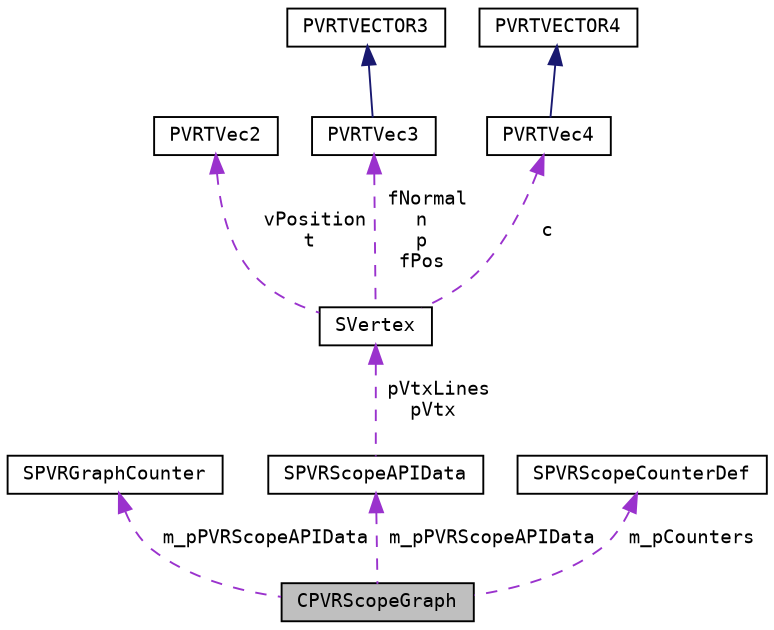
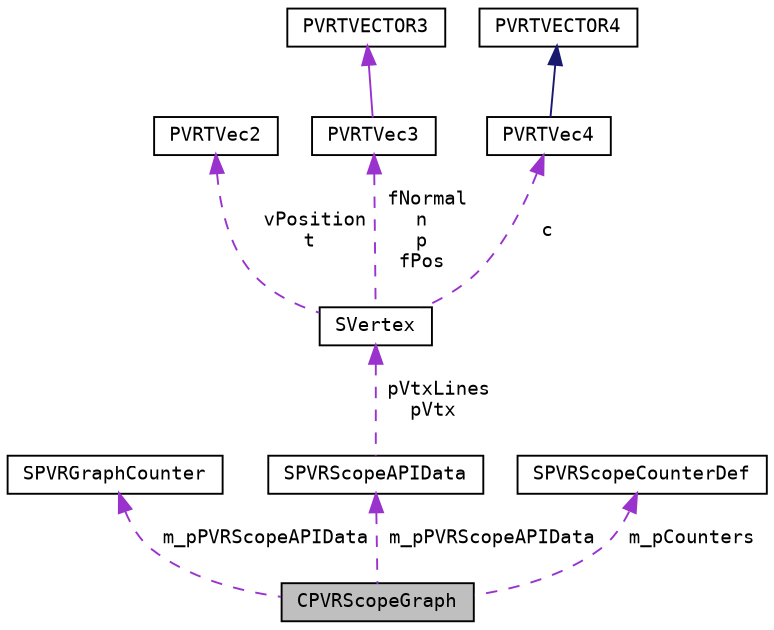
edge "PVRTVec3" -> "PVRTVECTOR3": color midnightblue -> darkorchid3
